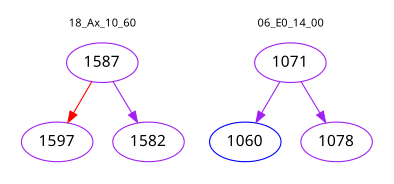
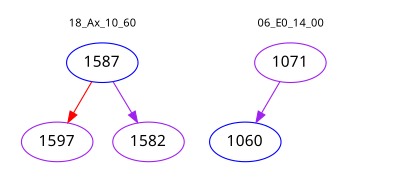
node "1587": color purple -> blue
node "1078": removed
